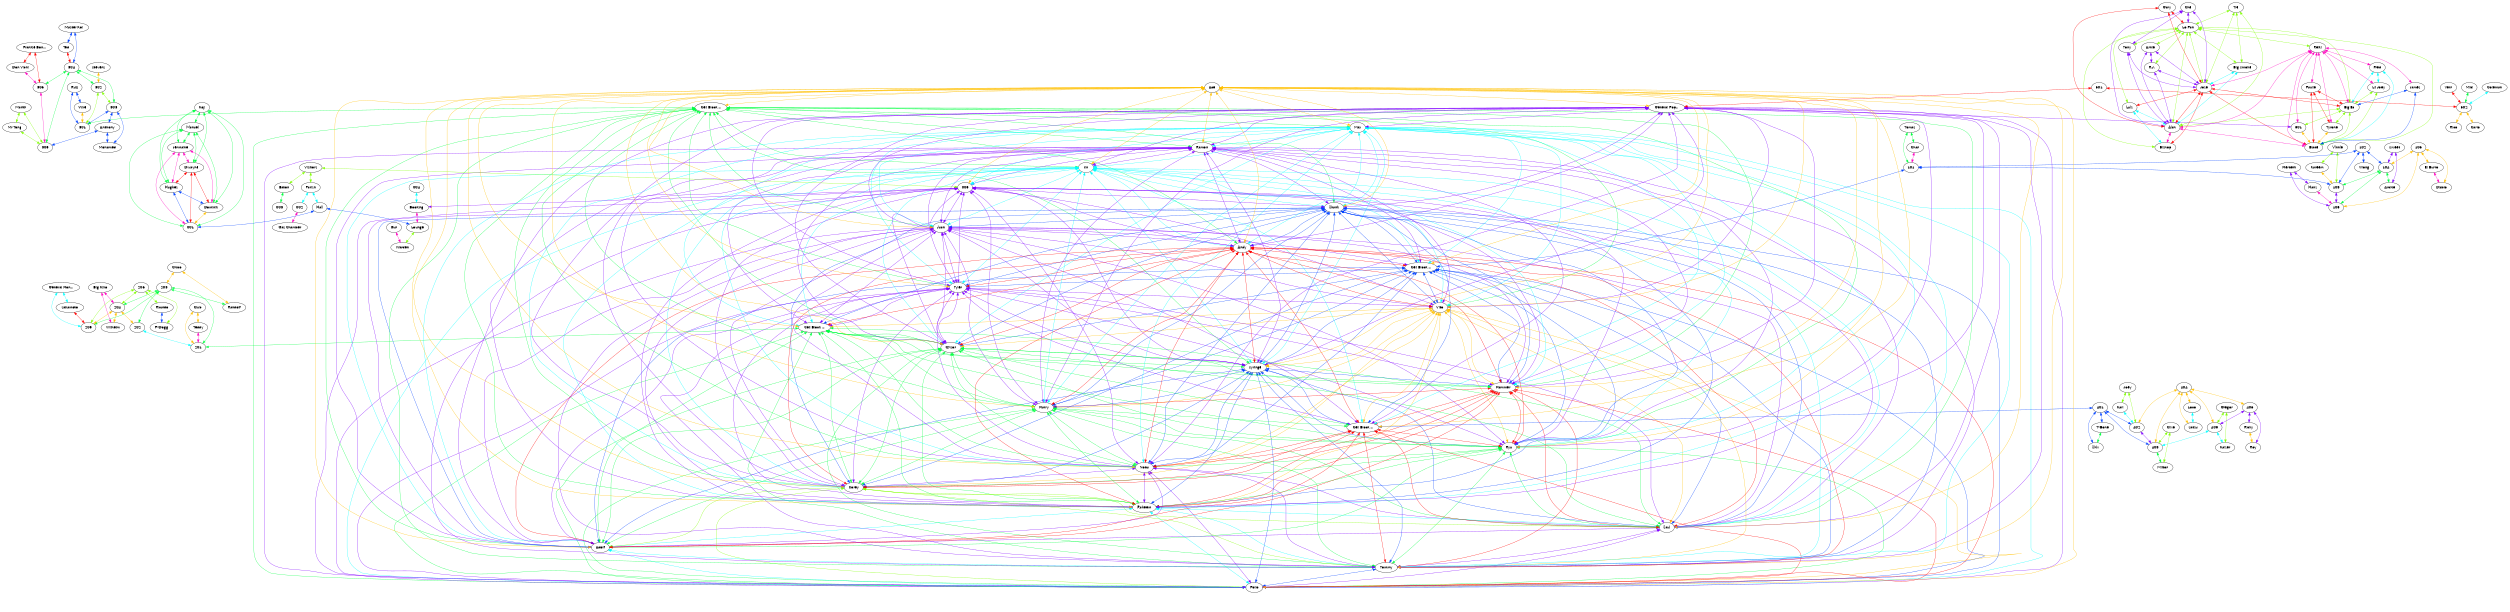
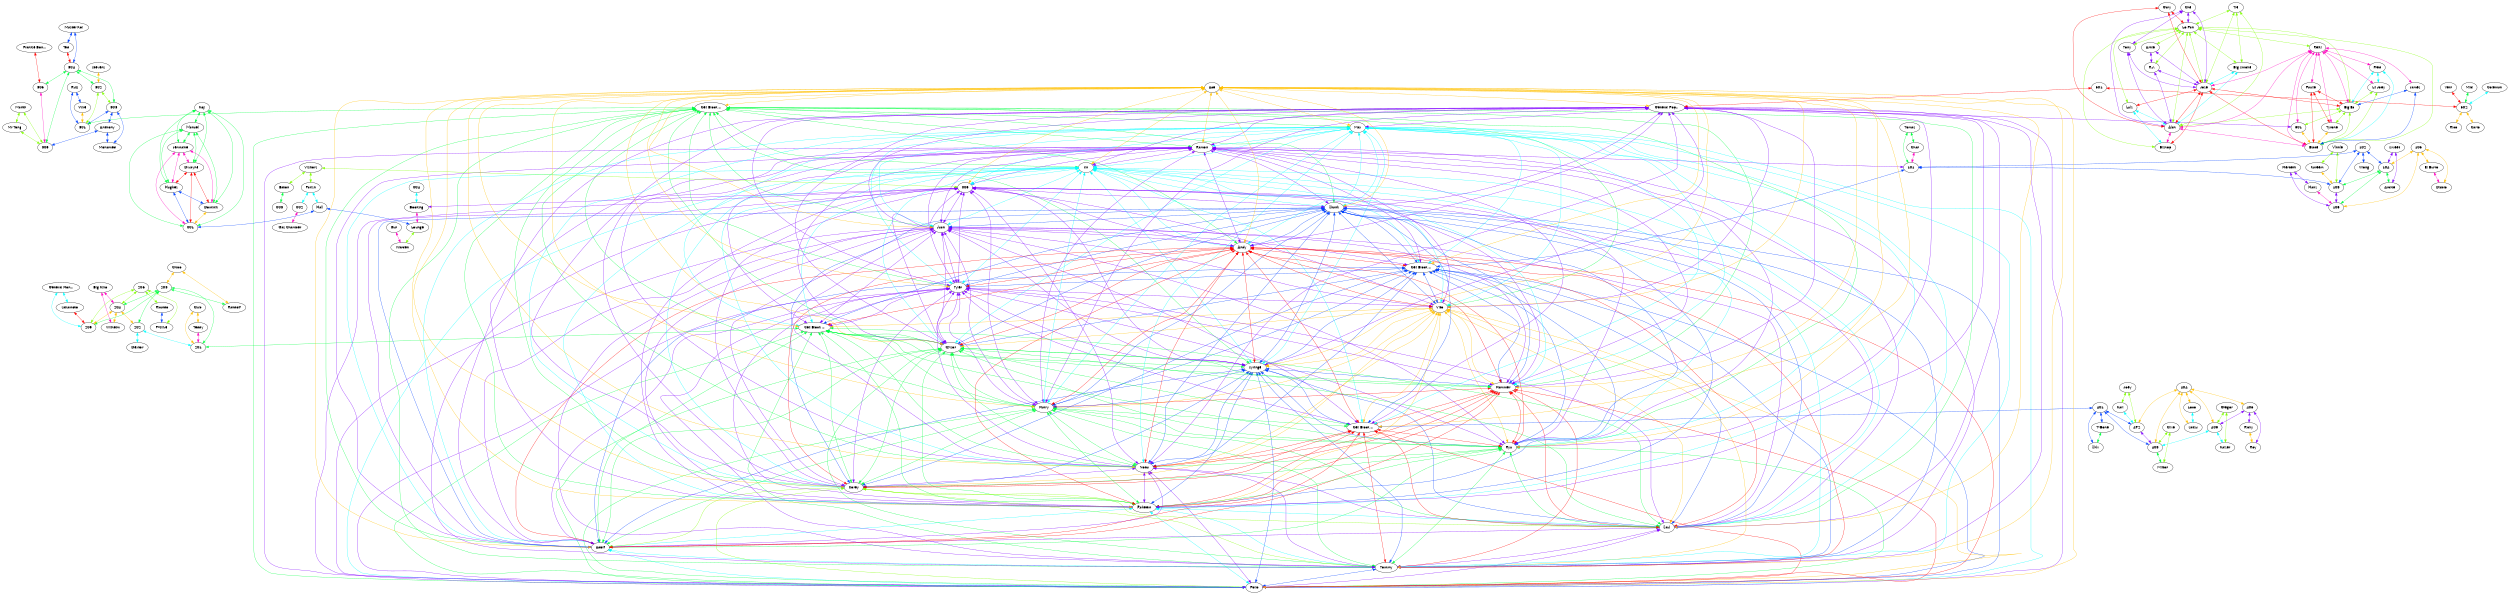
node "Don Vichi": removed
edge "Arnie" -- "Alan": removed
edge "Ramon" -- "Syringe": now "Ramon" -- "101"
node "P-Dogg": label "P-Dogg" -> "P-Clive"
node "Dextor": added
edge "Tyler" -- "Harry": added
node "402": label "402" -> "492"
